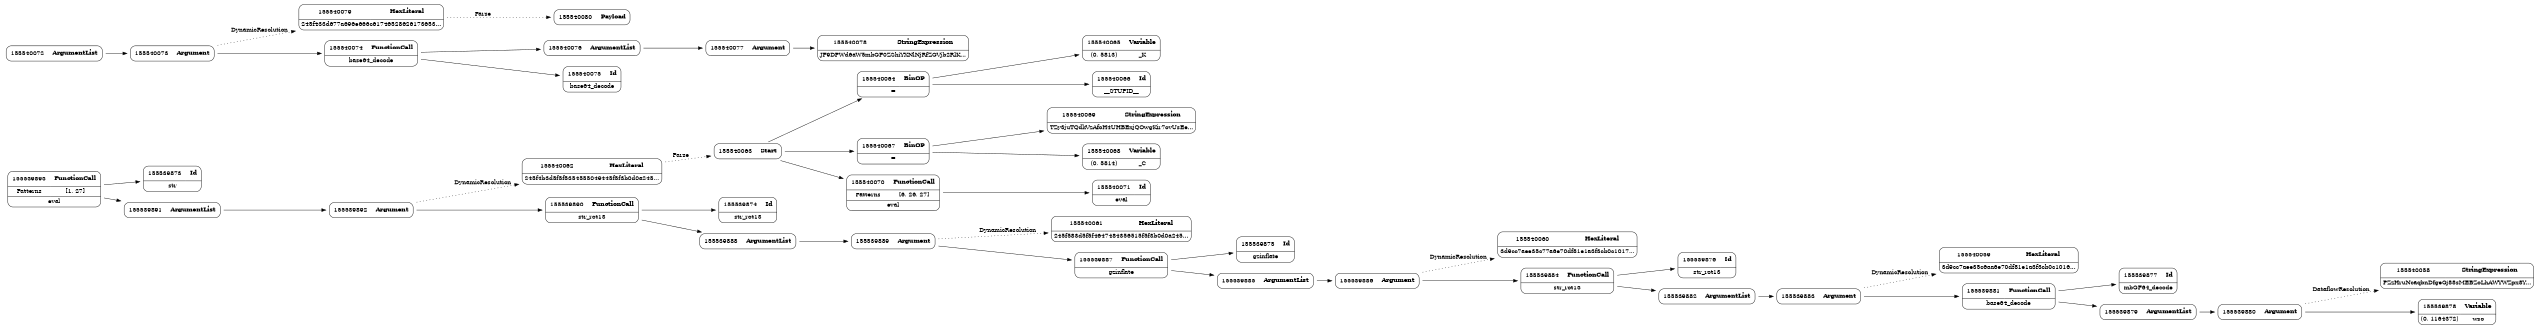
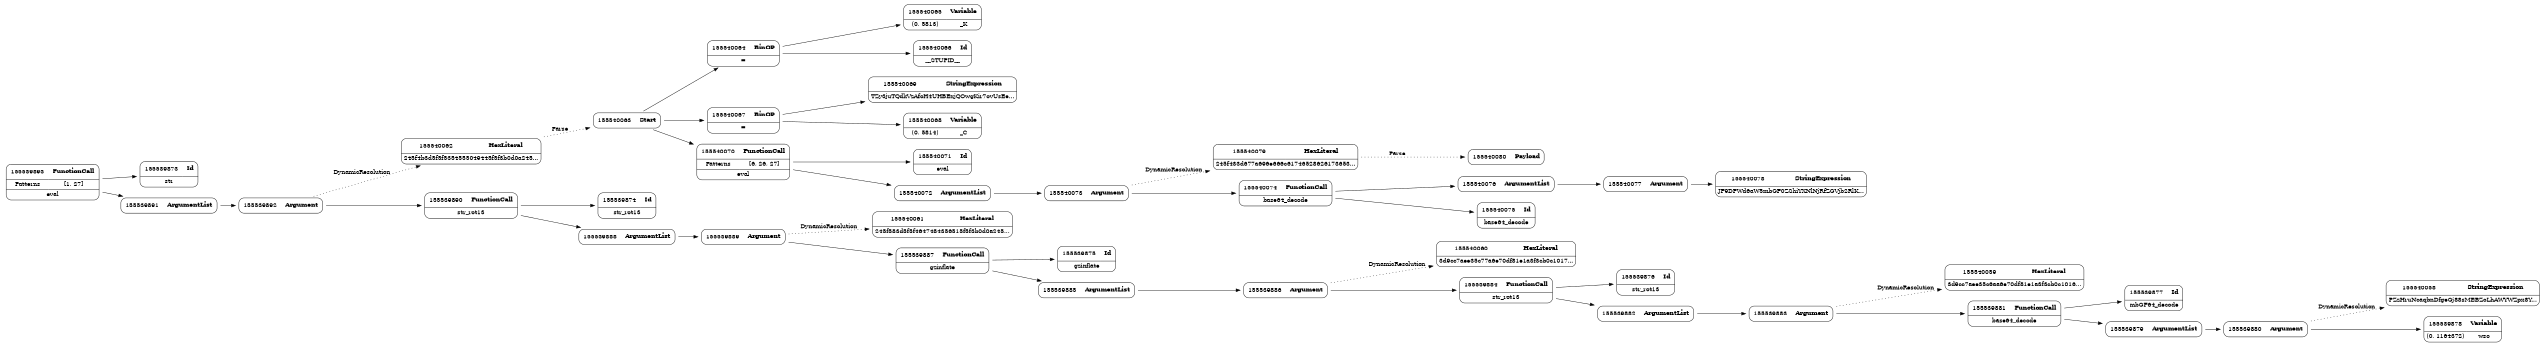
edge "155540070" -> "155540072": added
edge "155539880" -> "155540058": label "DataflowResolution" -> "DynamicResolution"
